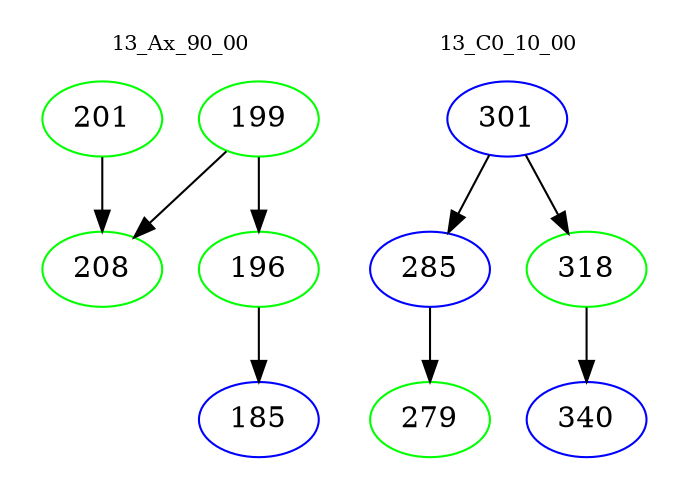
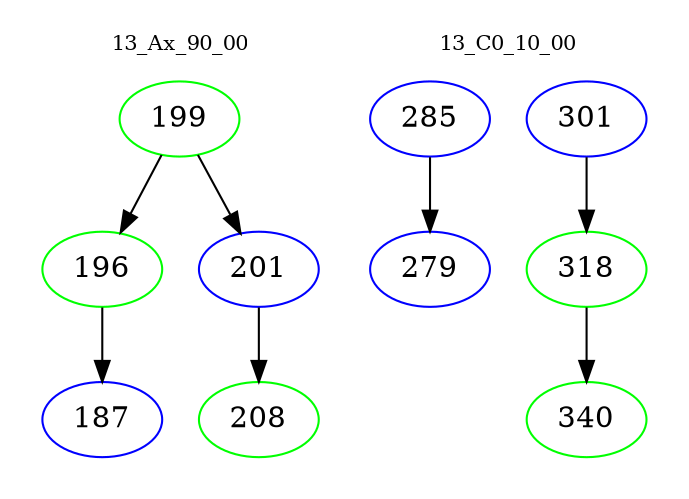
node "201": color green -> blue
edge "301" -> "285": removed
edge "199" -> "208": now "199" -> "201"
node "185": label "185" -> "187"
node "279": color green -> blue
node "340": color blue -> green
